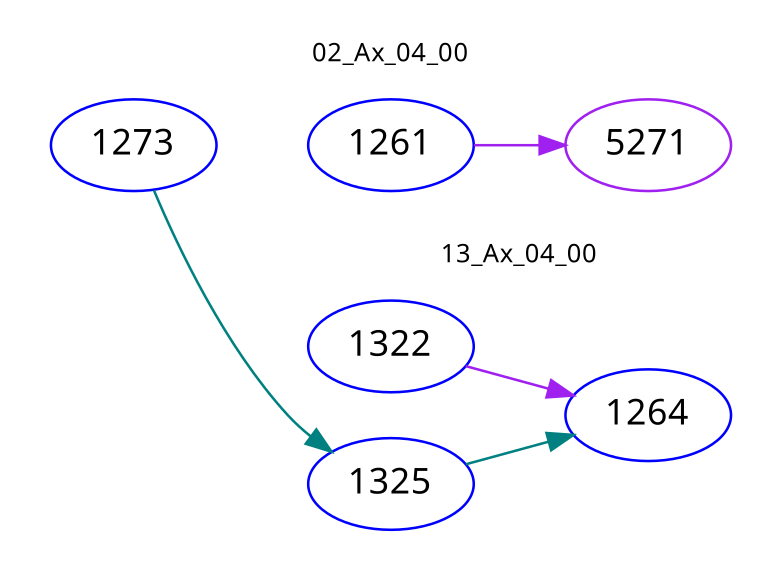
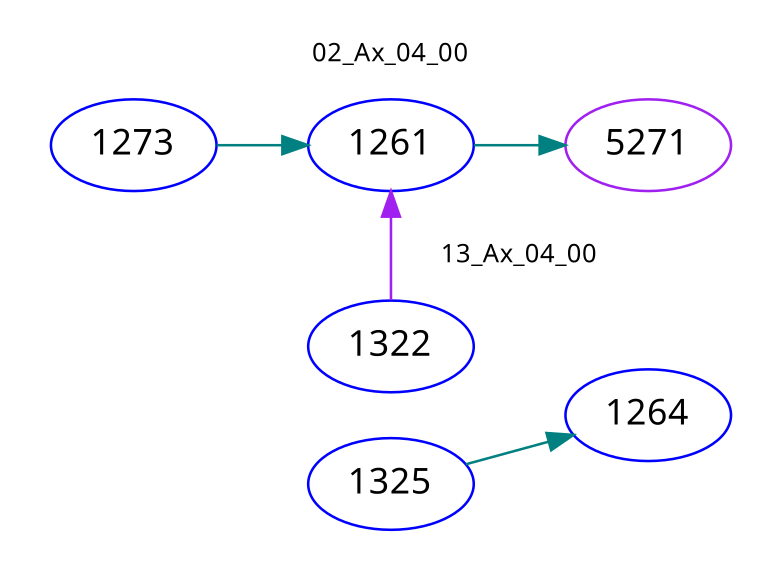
edge "1261" -> "5271": color purple -> teal
edge "1273" -> "1325": now "1273" -> "1261"
edge "1322" -> "1264": now "1322" -> "1261"
